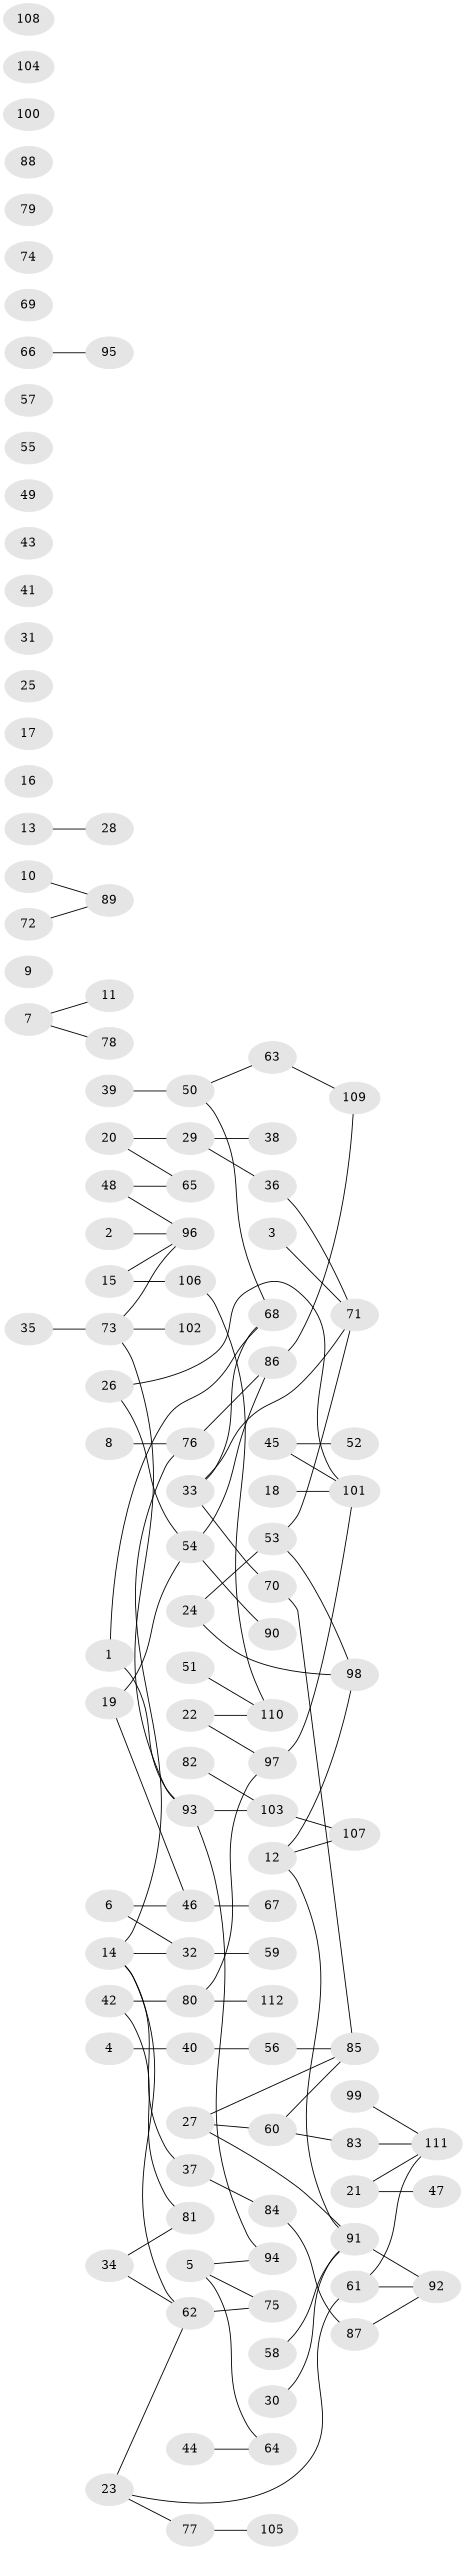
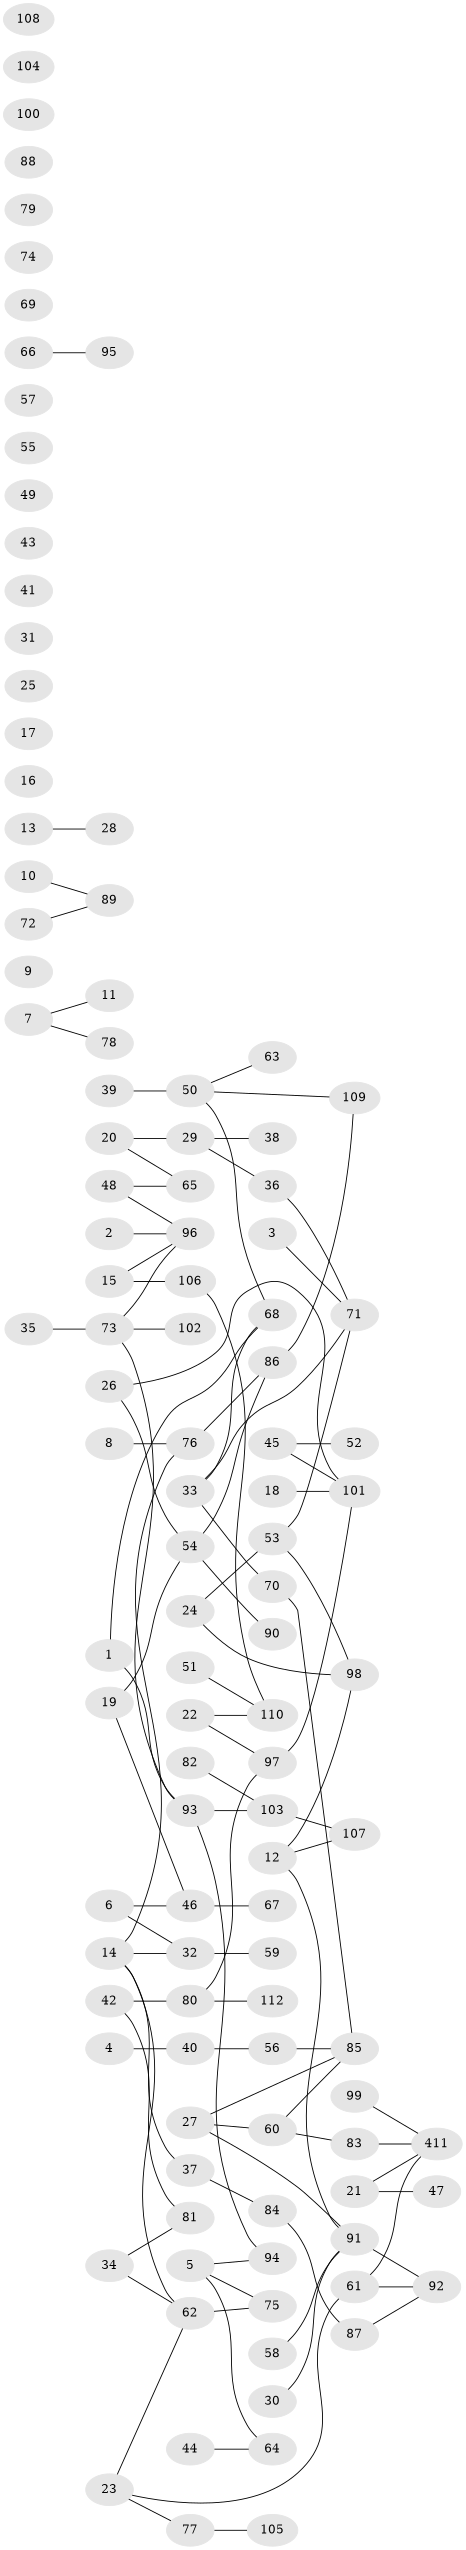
edge "63" -- "109": now "50" -- "109"
node "111": label "111" -> "411"
